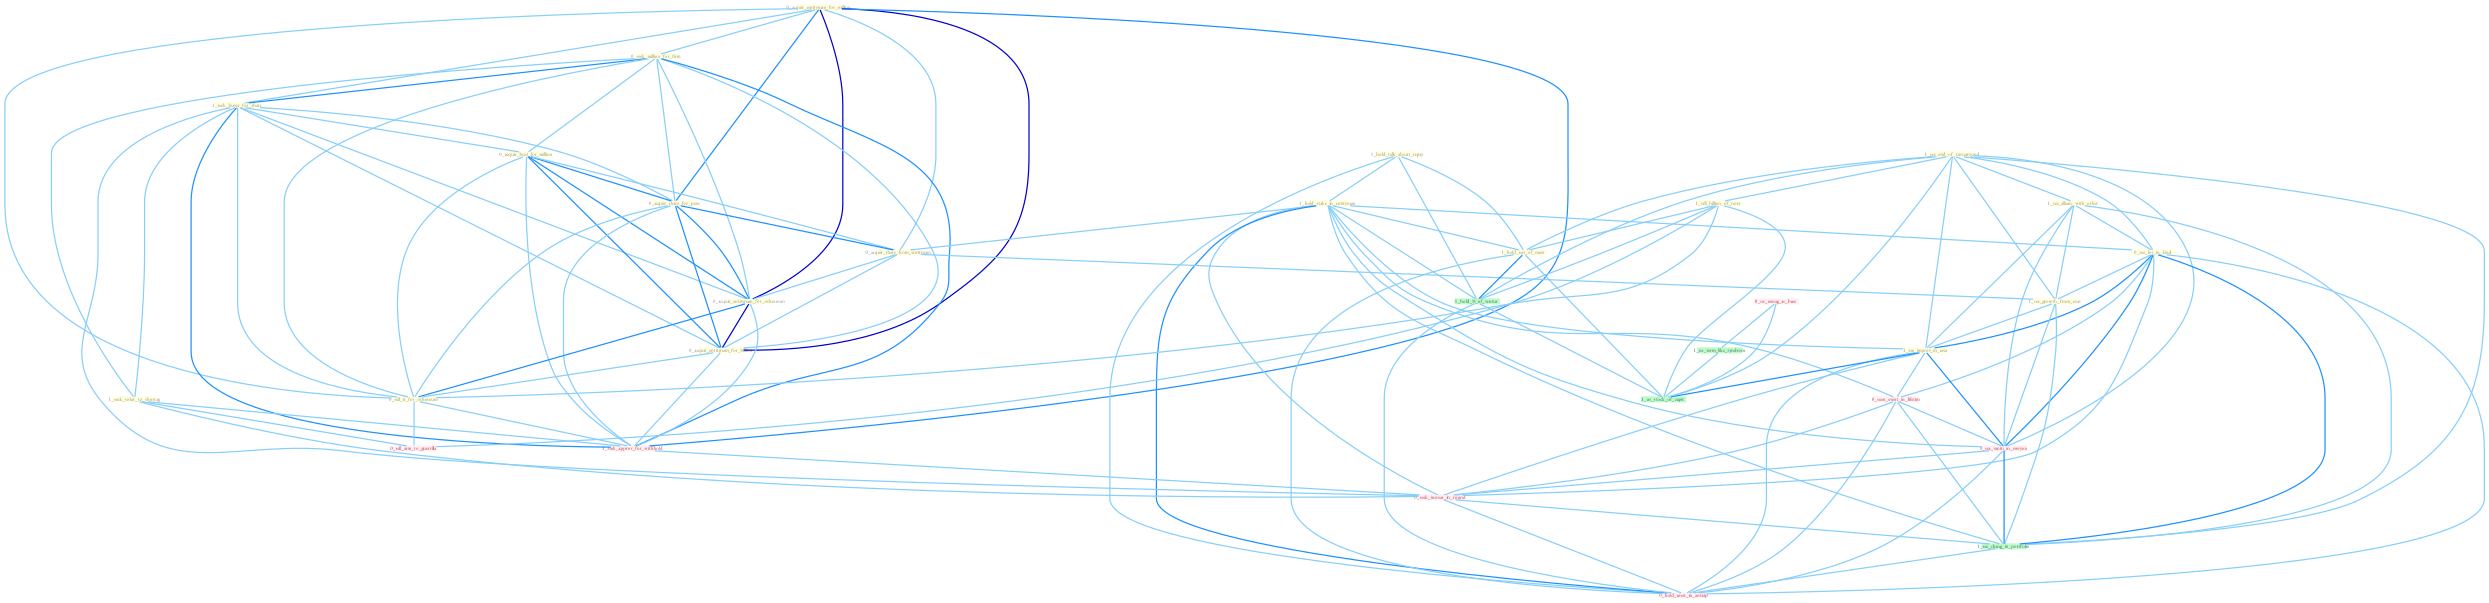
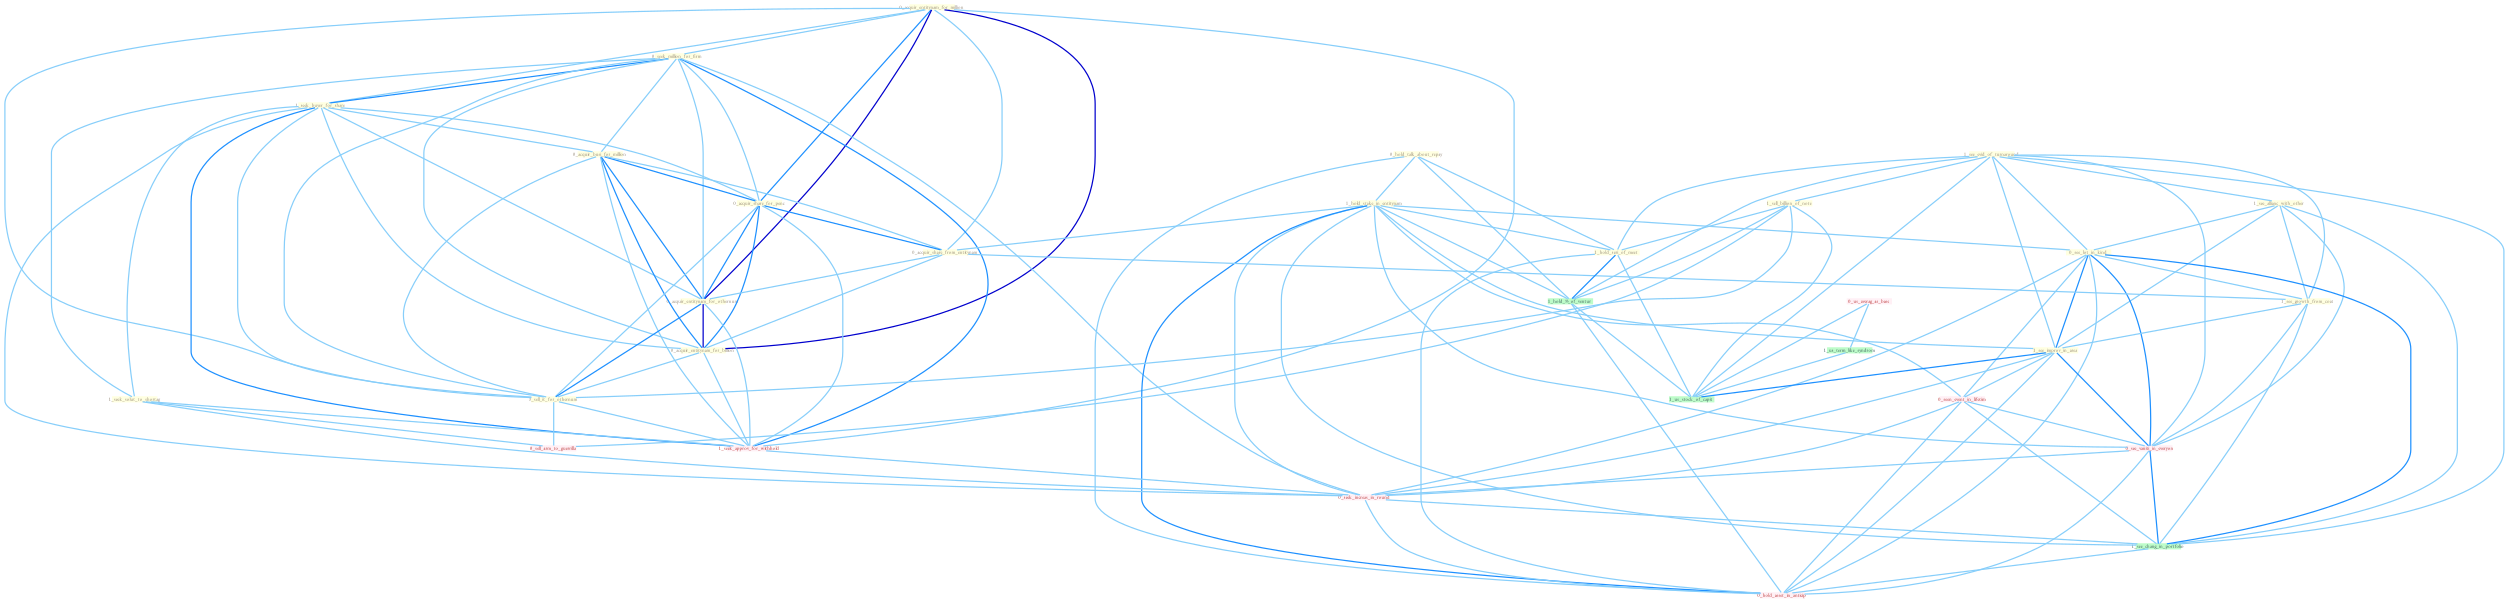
node "1_hold_talk_about_repay": label "1_hold_talk_about_repay" -> "0_hold_talk_about_repay"
edge "0_acquir_entitynam_for_million" -- "1_seek_approv_for_withhold": color #1e90ff -> #87cefa
edge "0_seek_million_for_firm" -- "0_seek_increas_in_round": added
